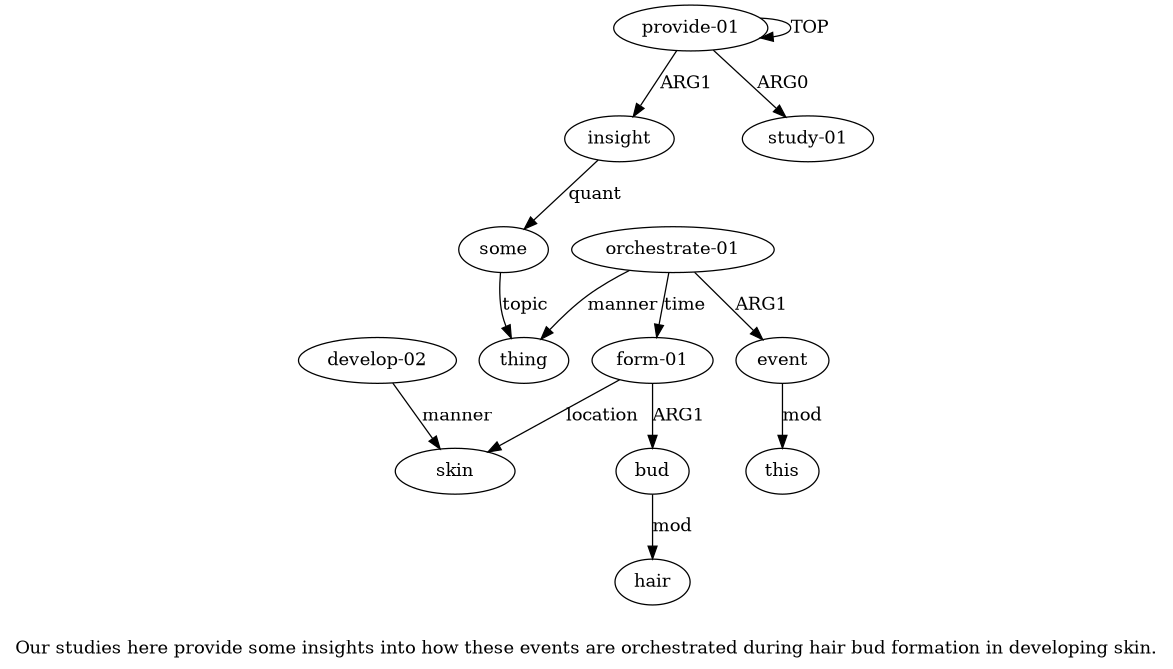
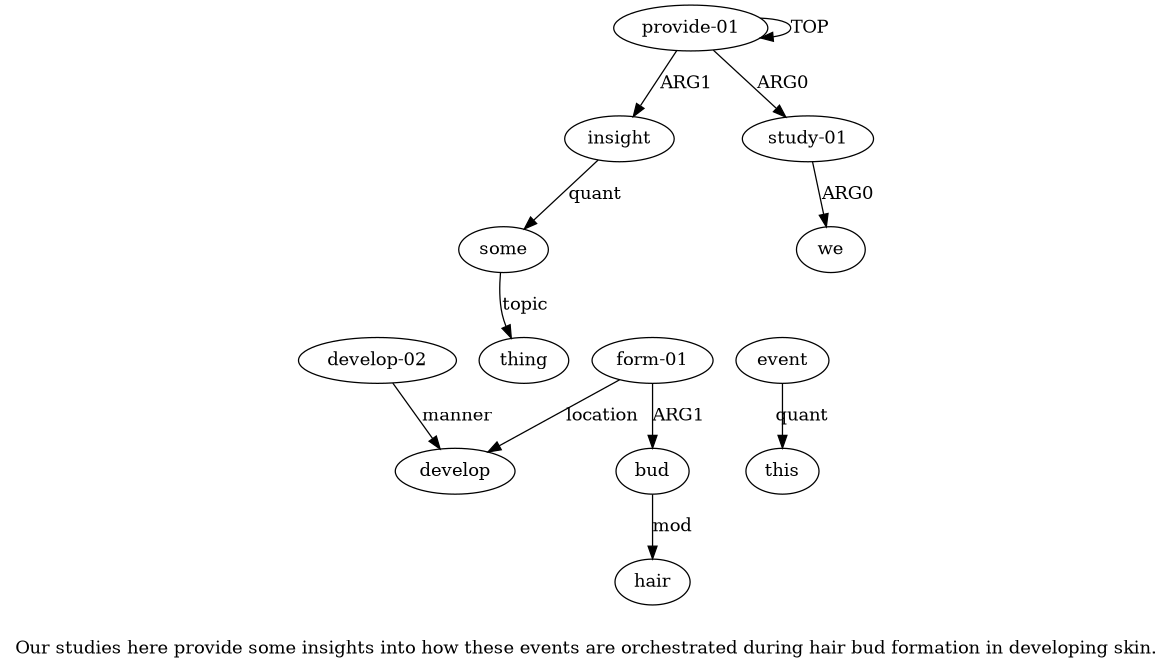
node "orchestrate-01": removed
node "we": added
edge "event" -> "this": label "mod" -> "quant"
node "skin": label "skin" -> "develop"
